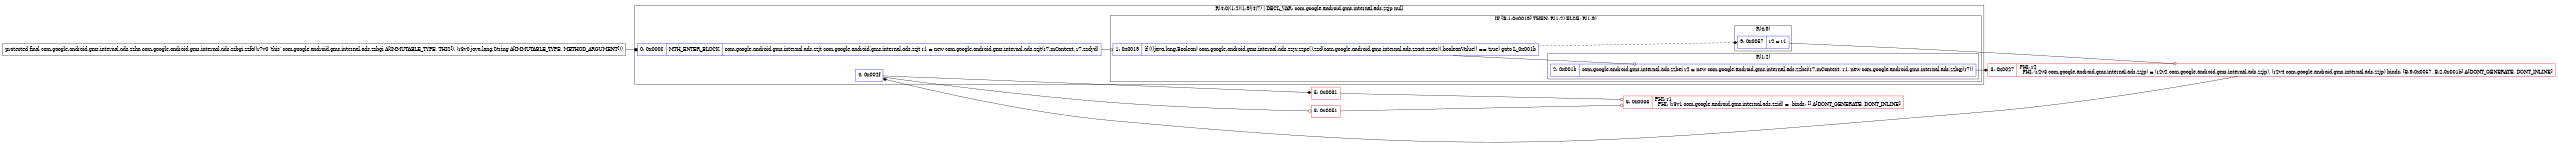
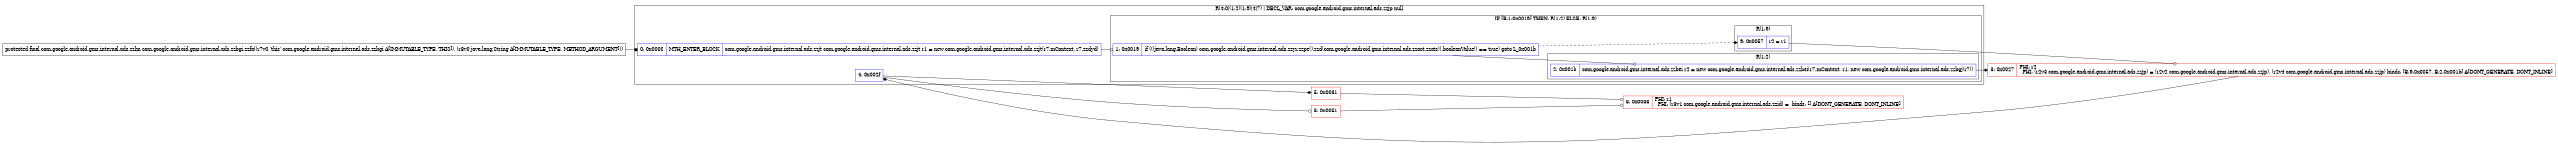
cluster "R(4:9)": label "R(4:9)" -> "R(1:9)"
